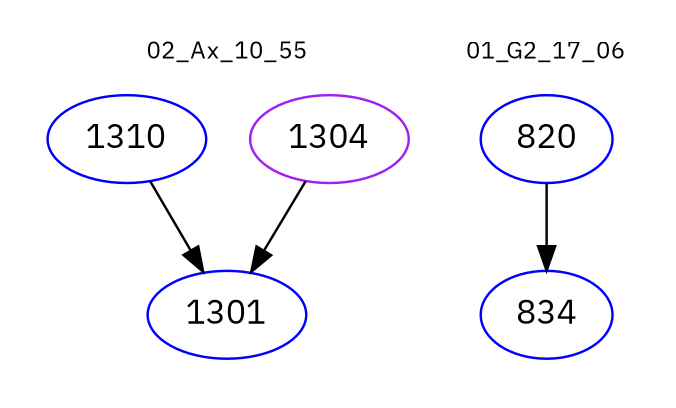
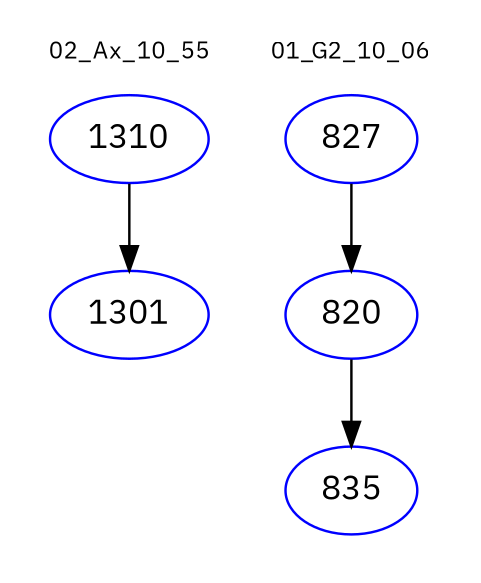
cluster "01_G2_17_06": label "01_G2_17_06" -> "01_G2_10_06"
node "1304": removed
node "827": added
node "834": label "834" -> "835"
